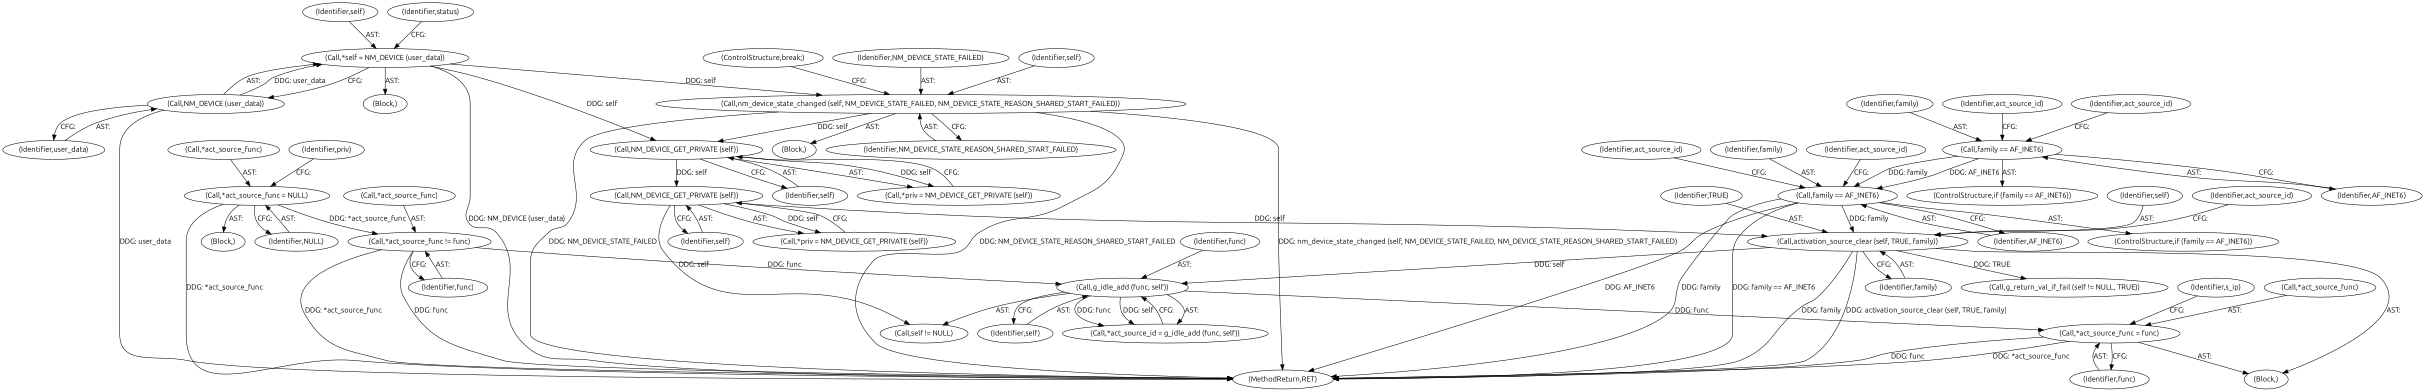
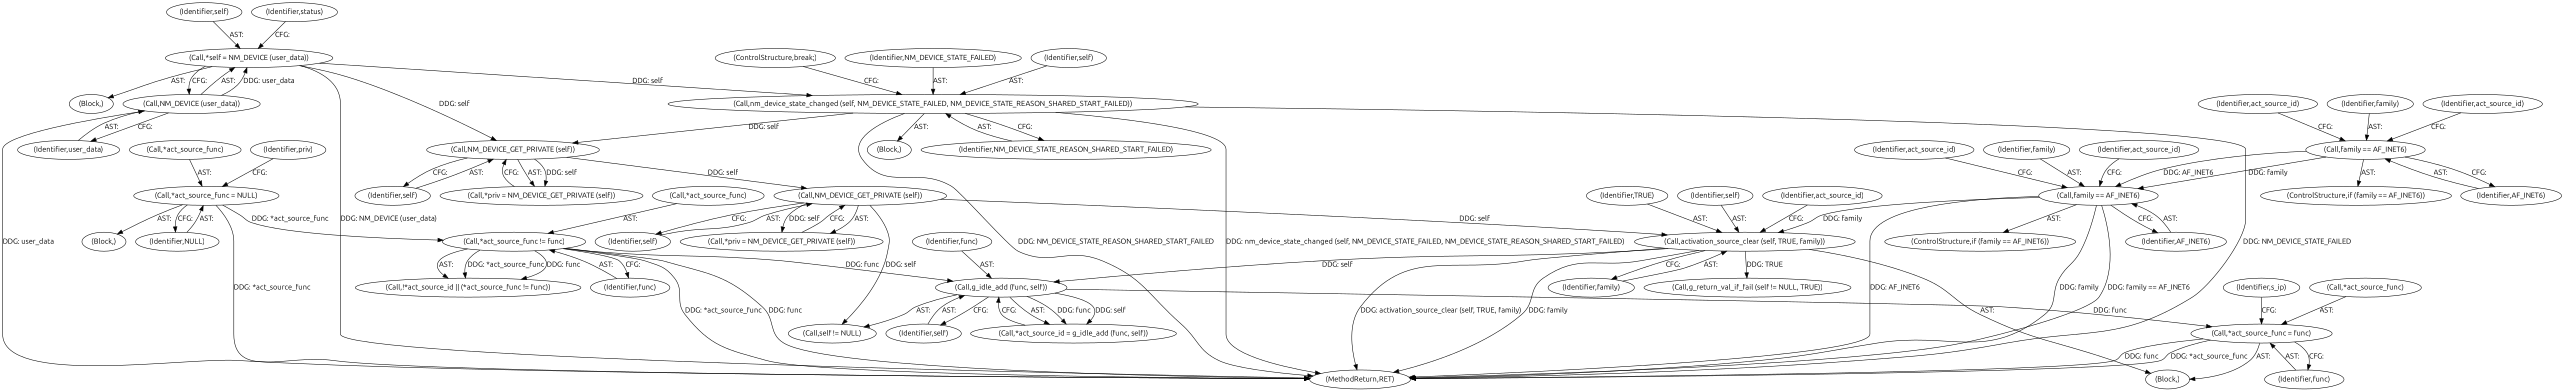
node "(Call,!*act_source_id || (*act_source_func != func))": added
